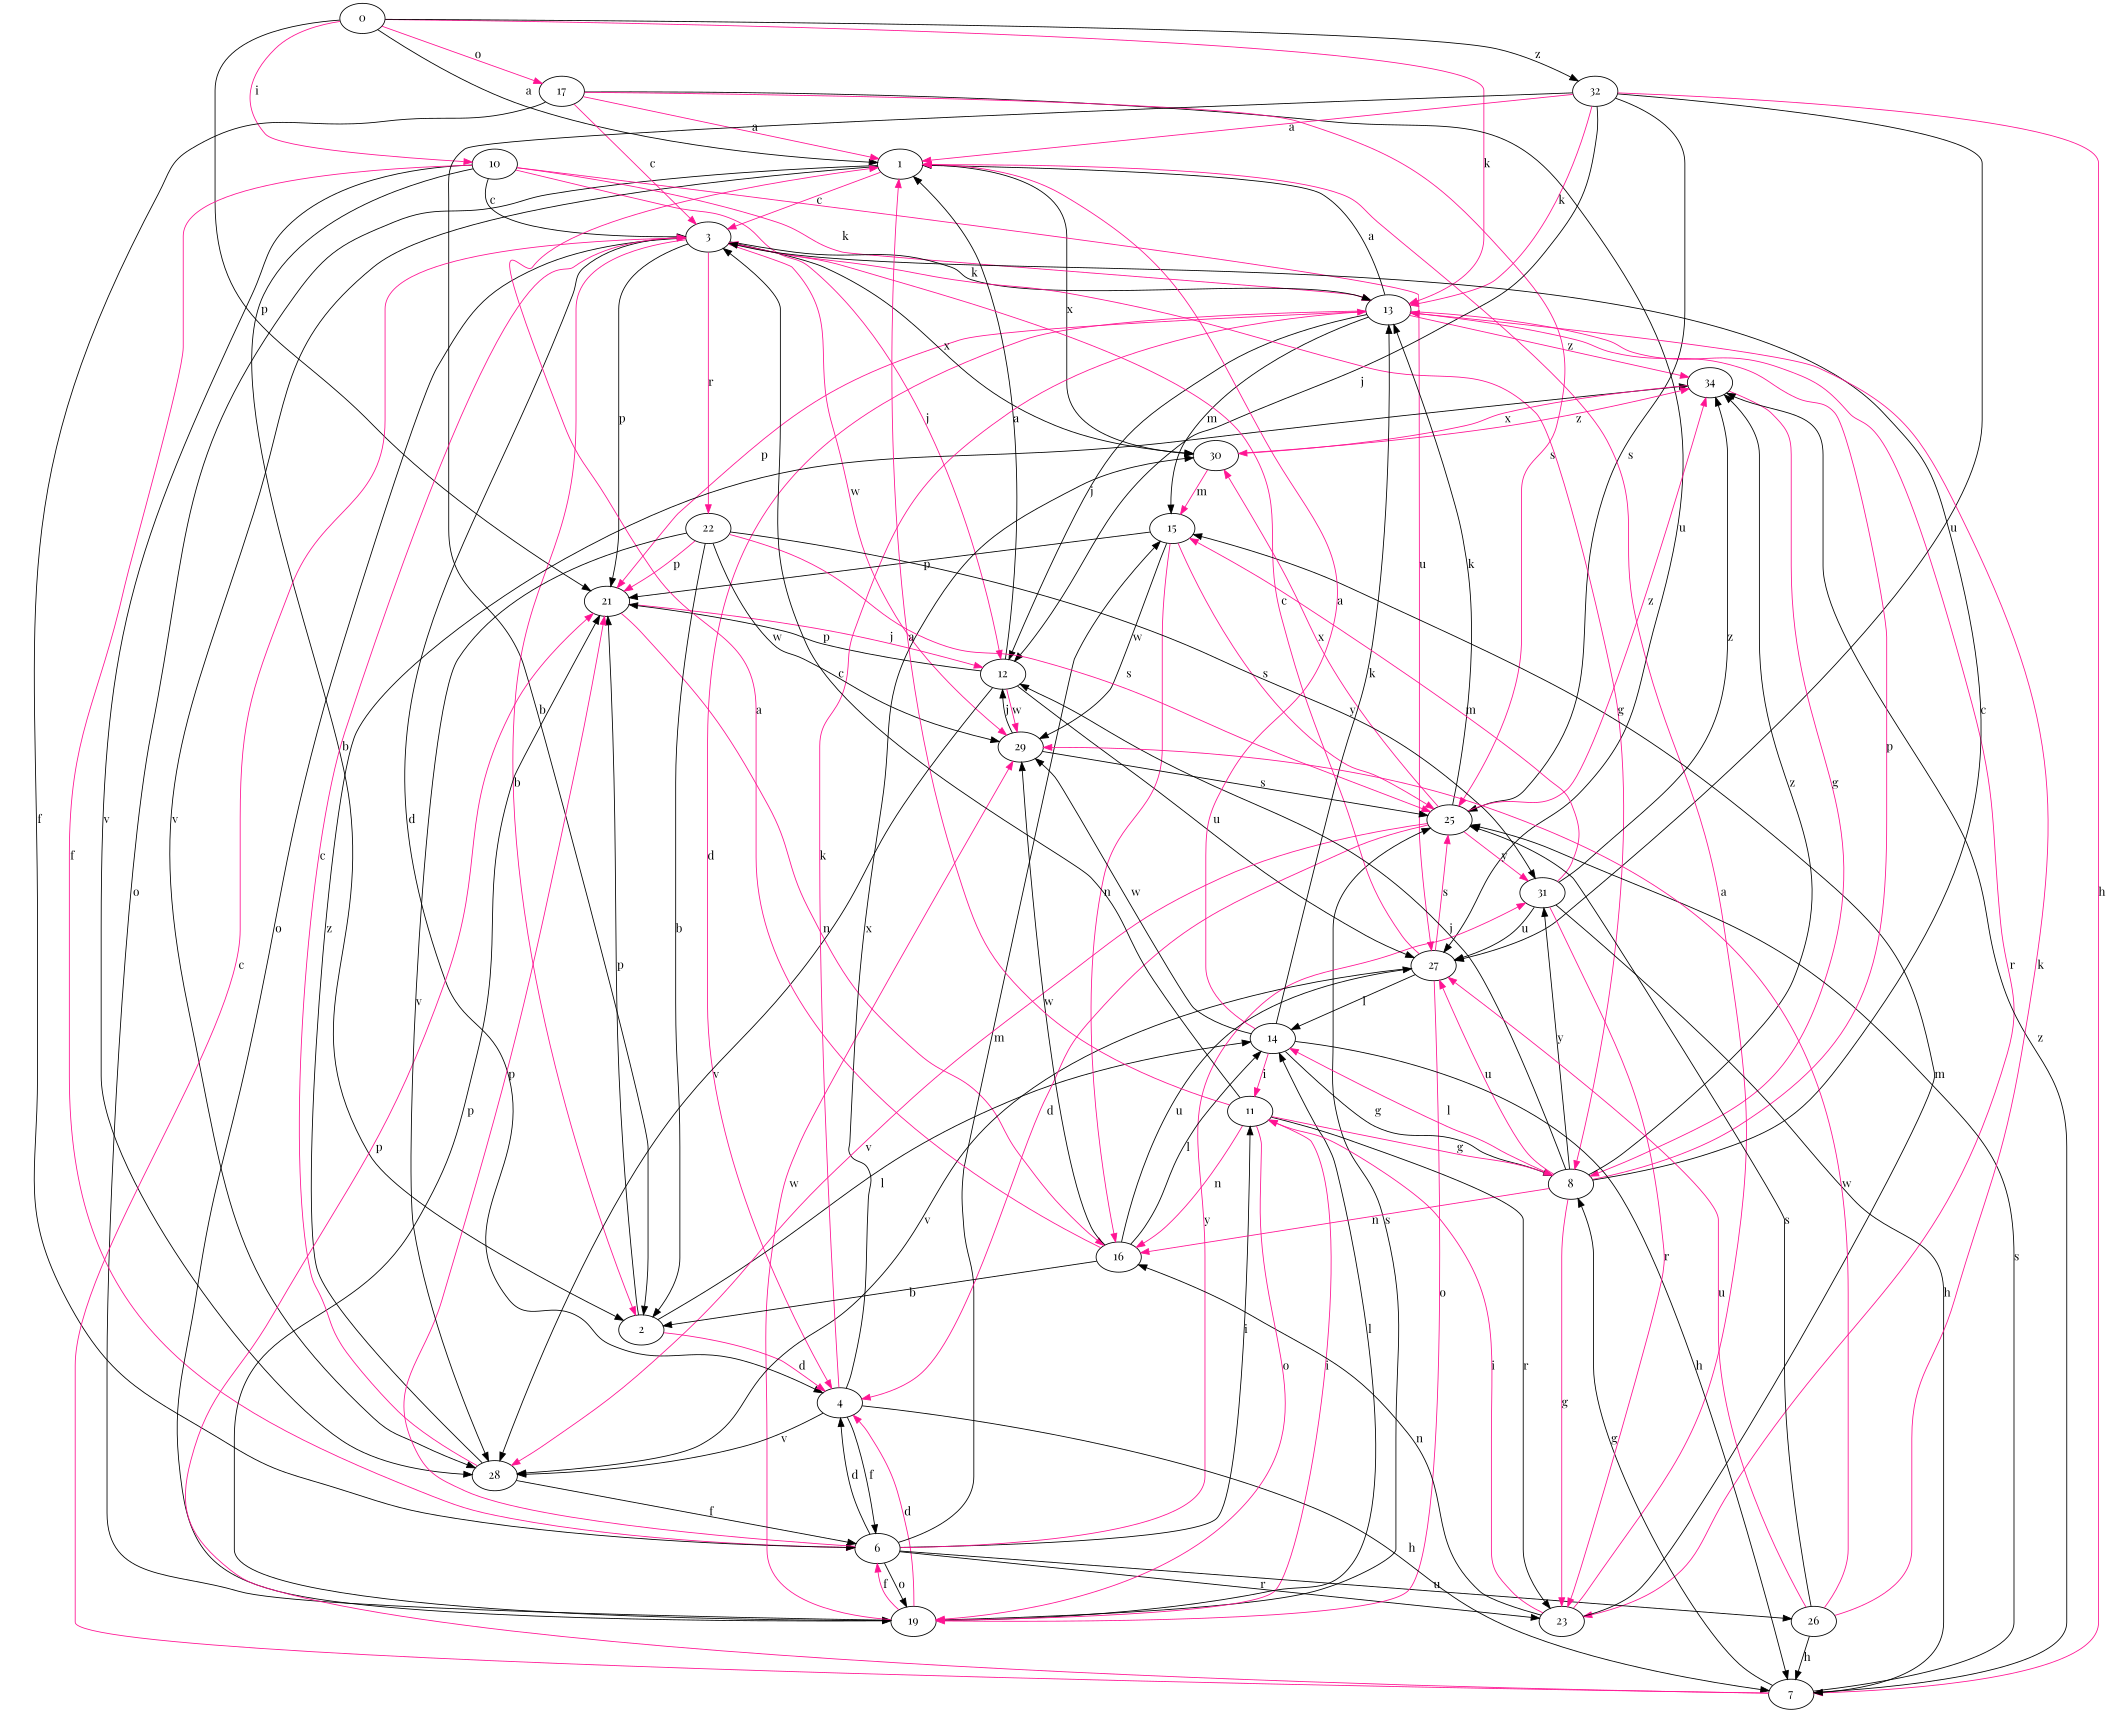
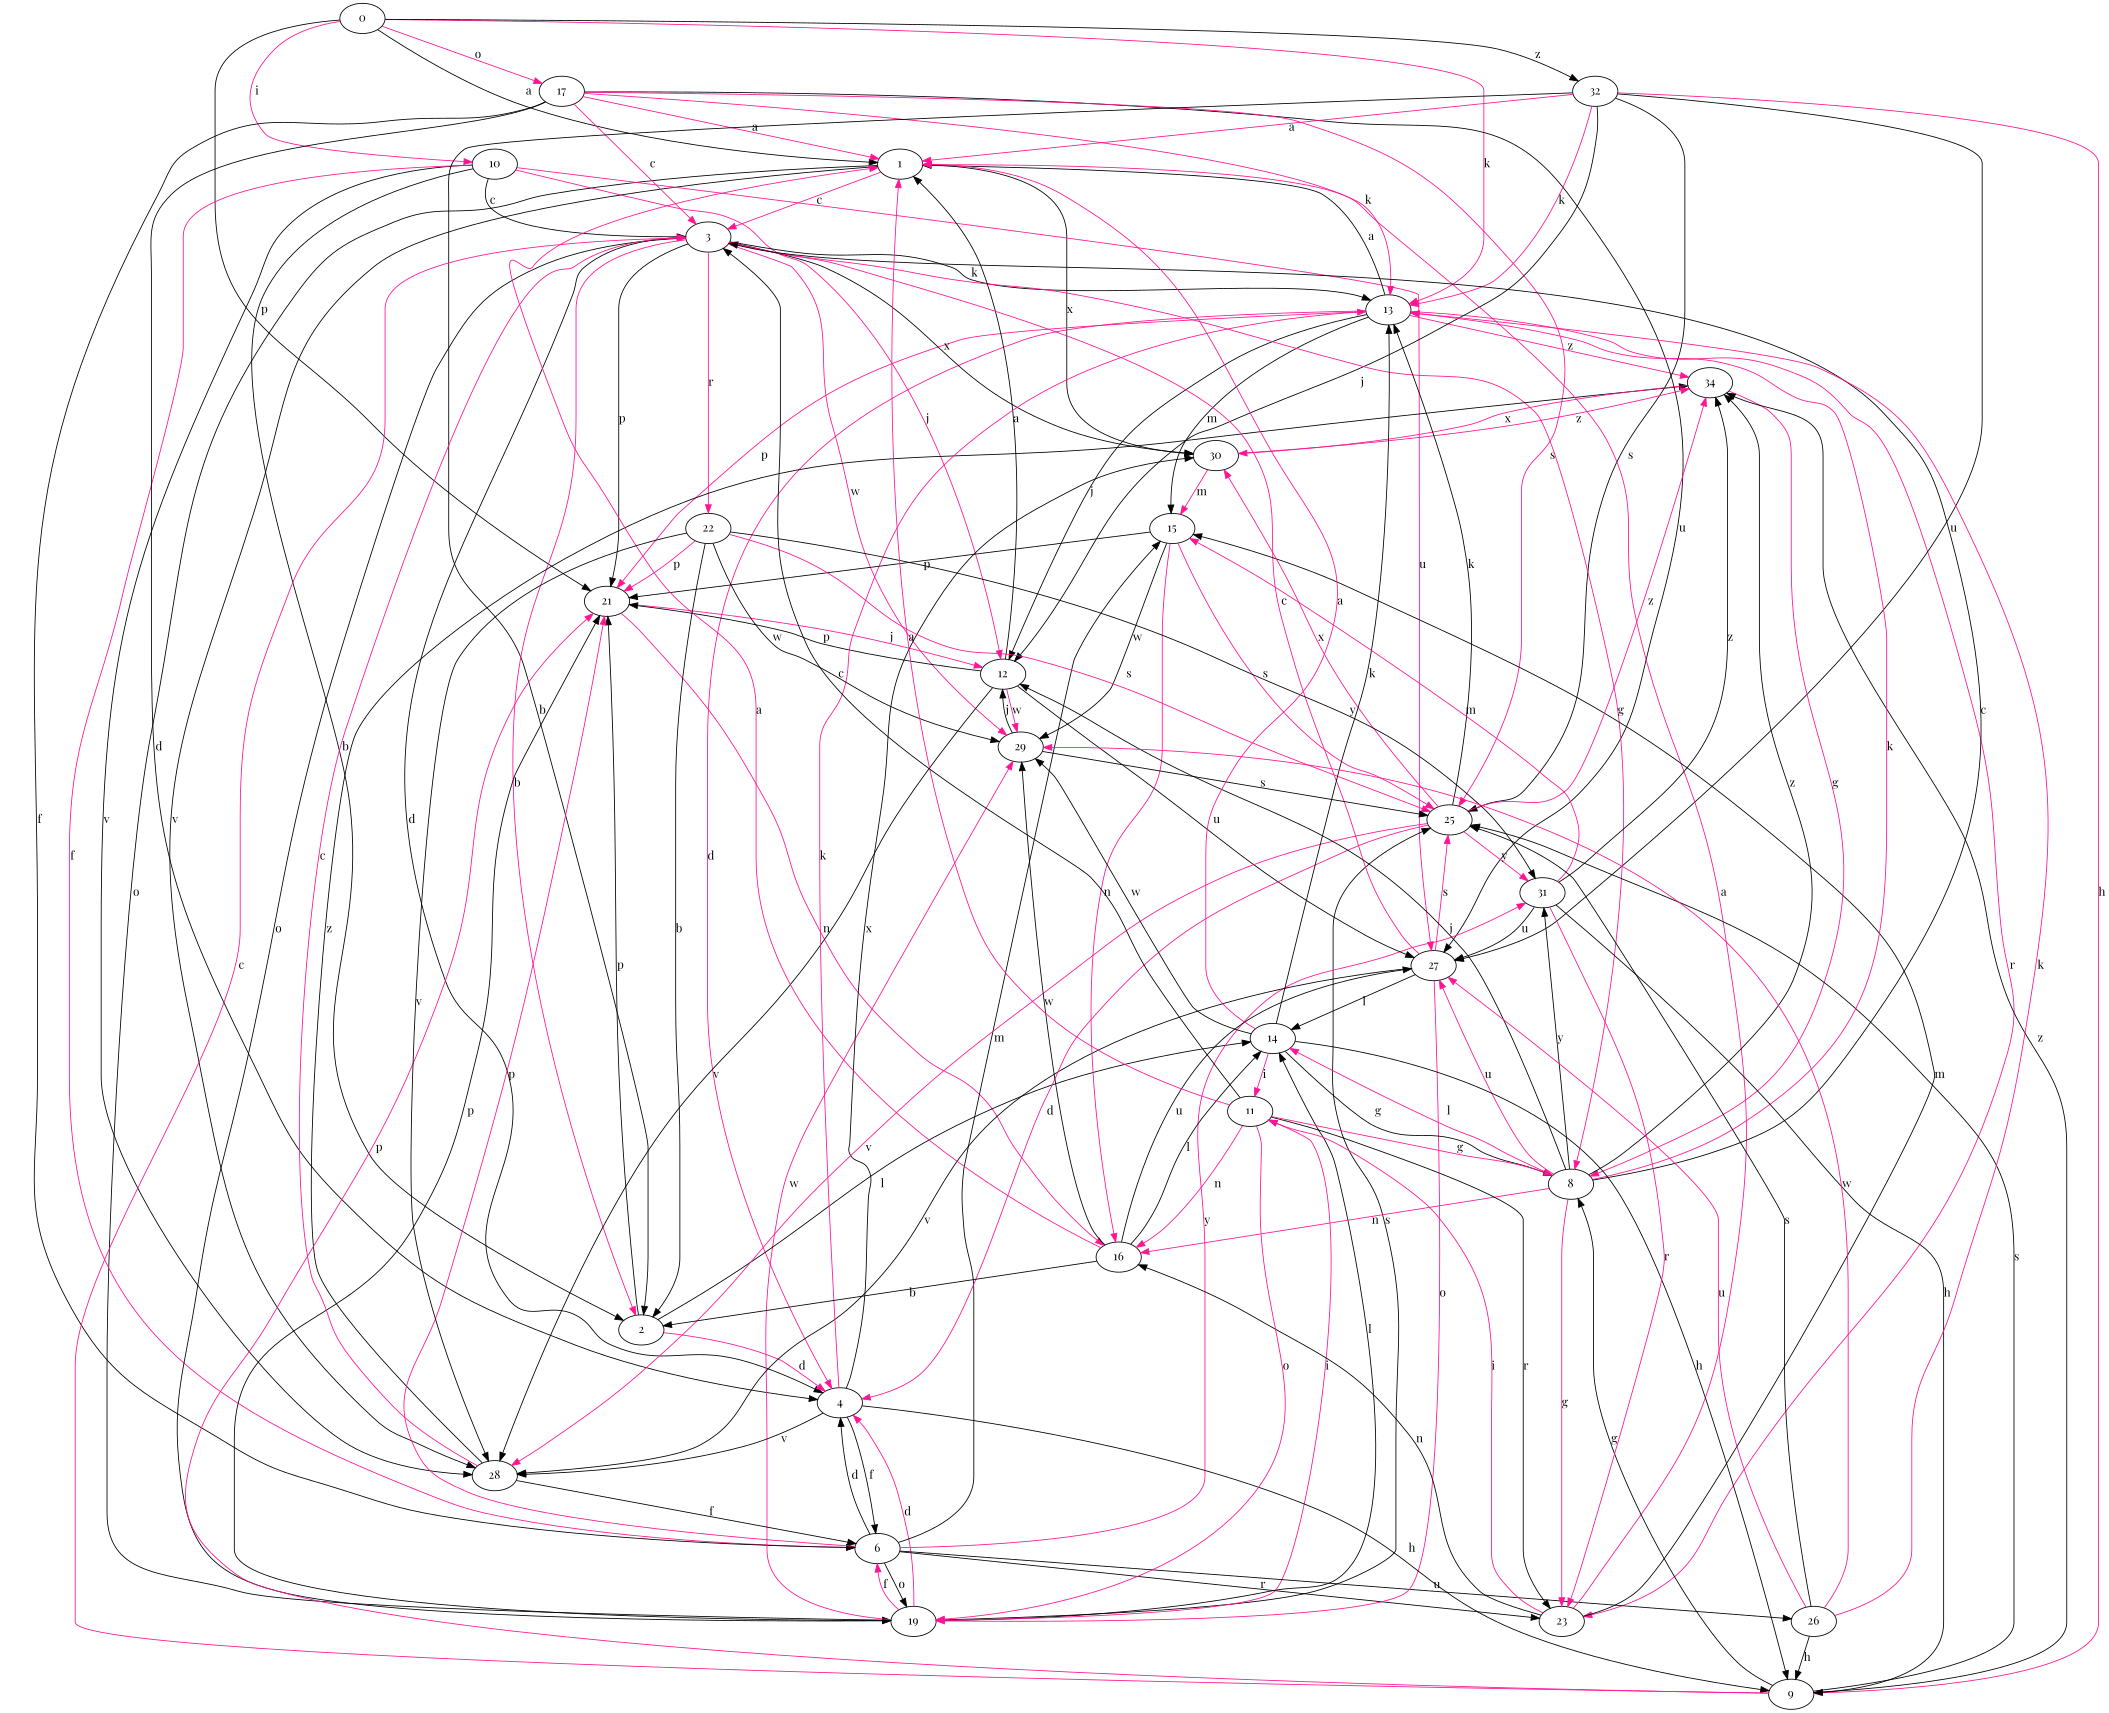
edge "10" -> "13": now "17" -> "13"
edge "8" -> "13": label "p" -> "k"
edge "17" -> "4": added, label "d"
edge "6" -> "11": removed, label "i"
node "7": label "7" -> "9"
